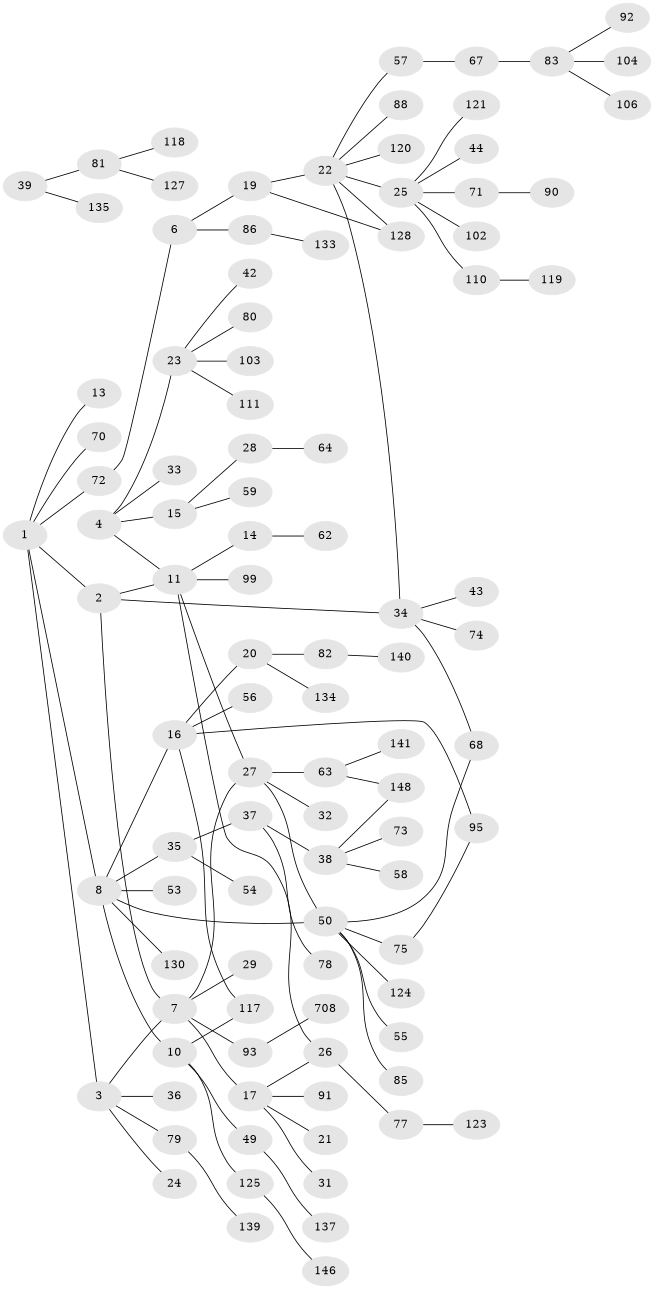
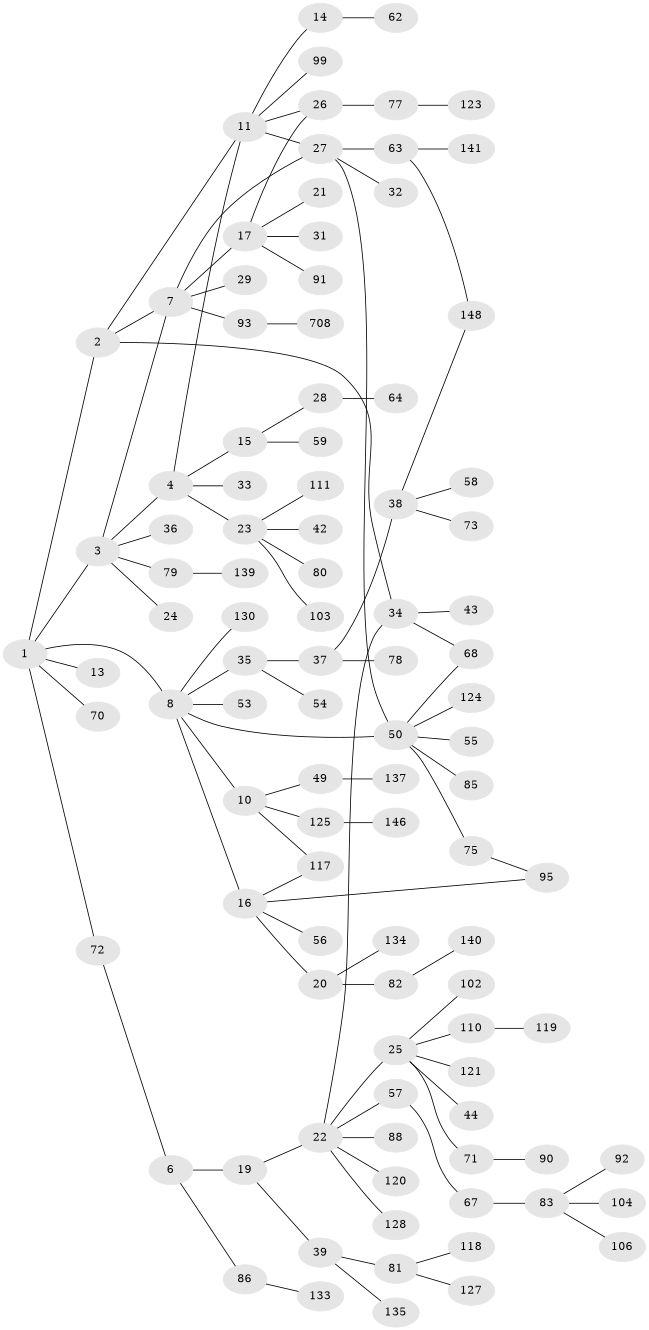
edge "19" -- "128": now "19" -- "39"
edge "4" -- "3": added
node "74": removed
